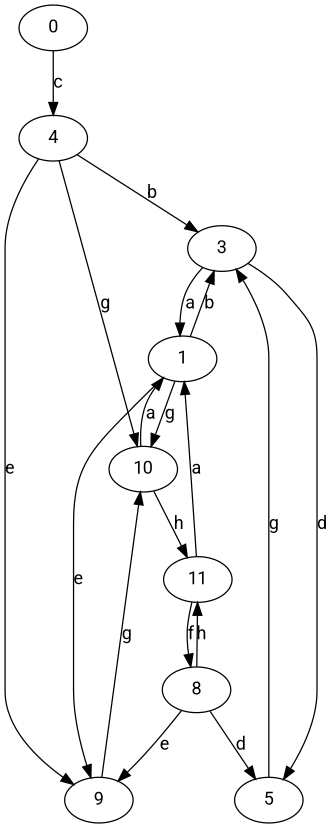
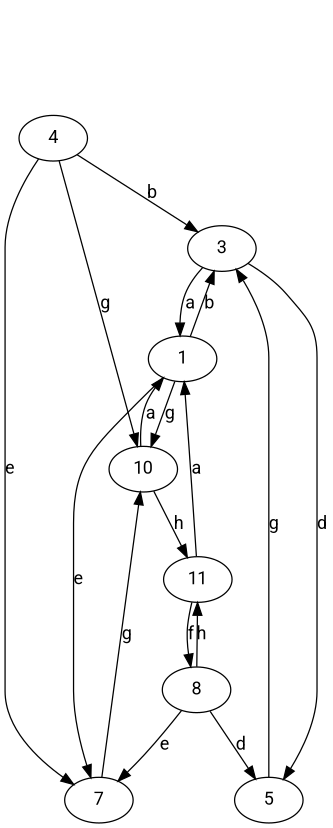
node "0": removed
node "9": label "9" -> "7"
